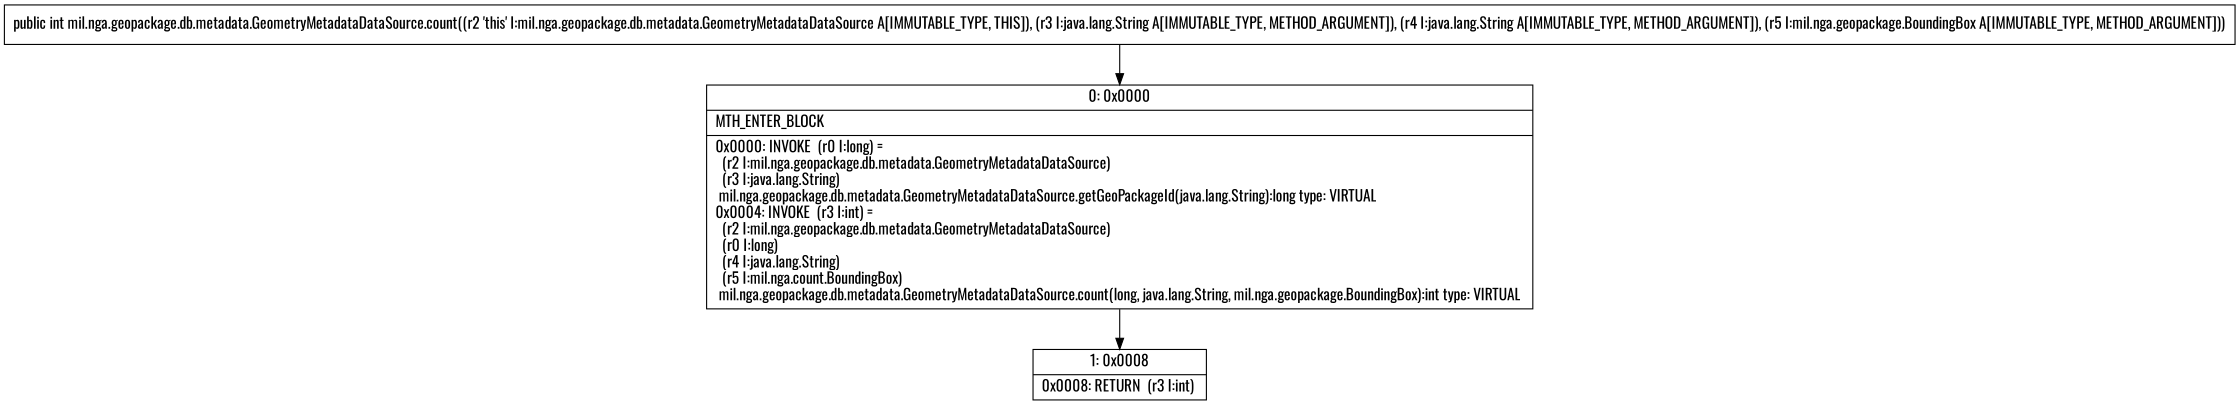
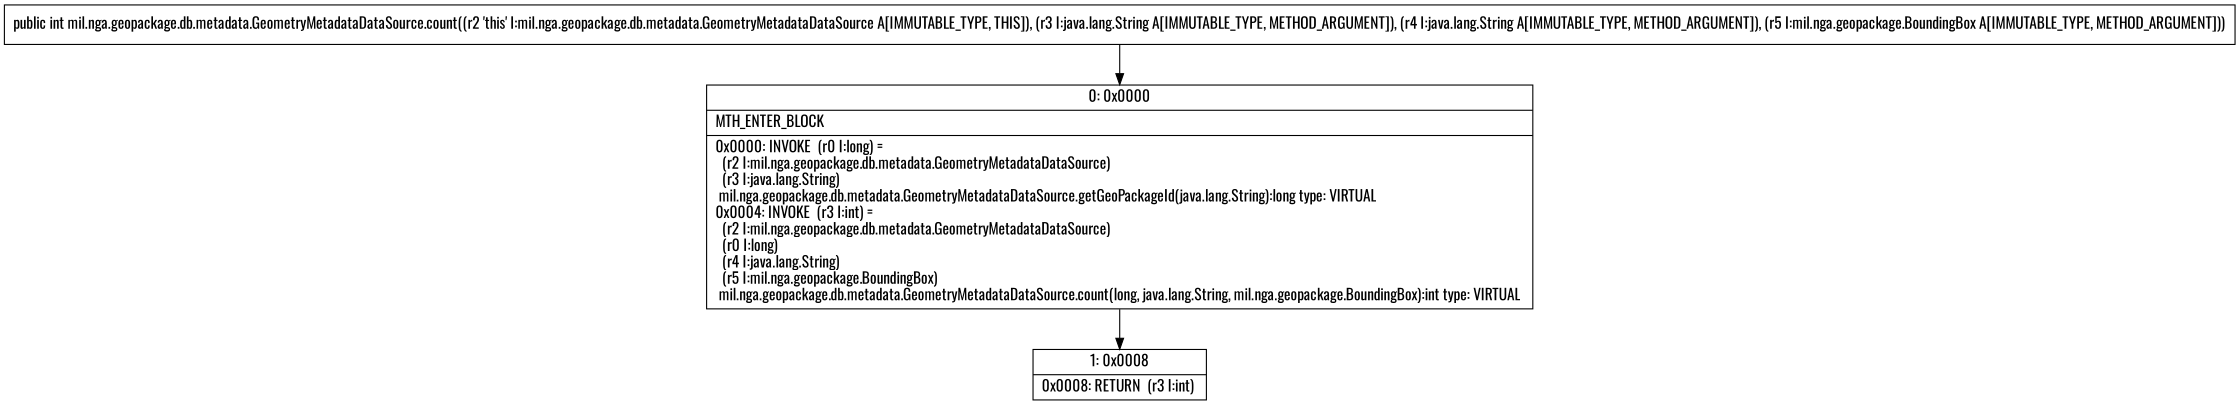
node "0: 0x0000": text "(r5 I:mil.nga.count.BoundingBox)" -> "(r5 I:mil.nga.geopackage.BoundingBox)"
